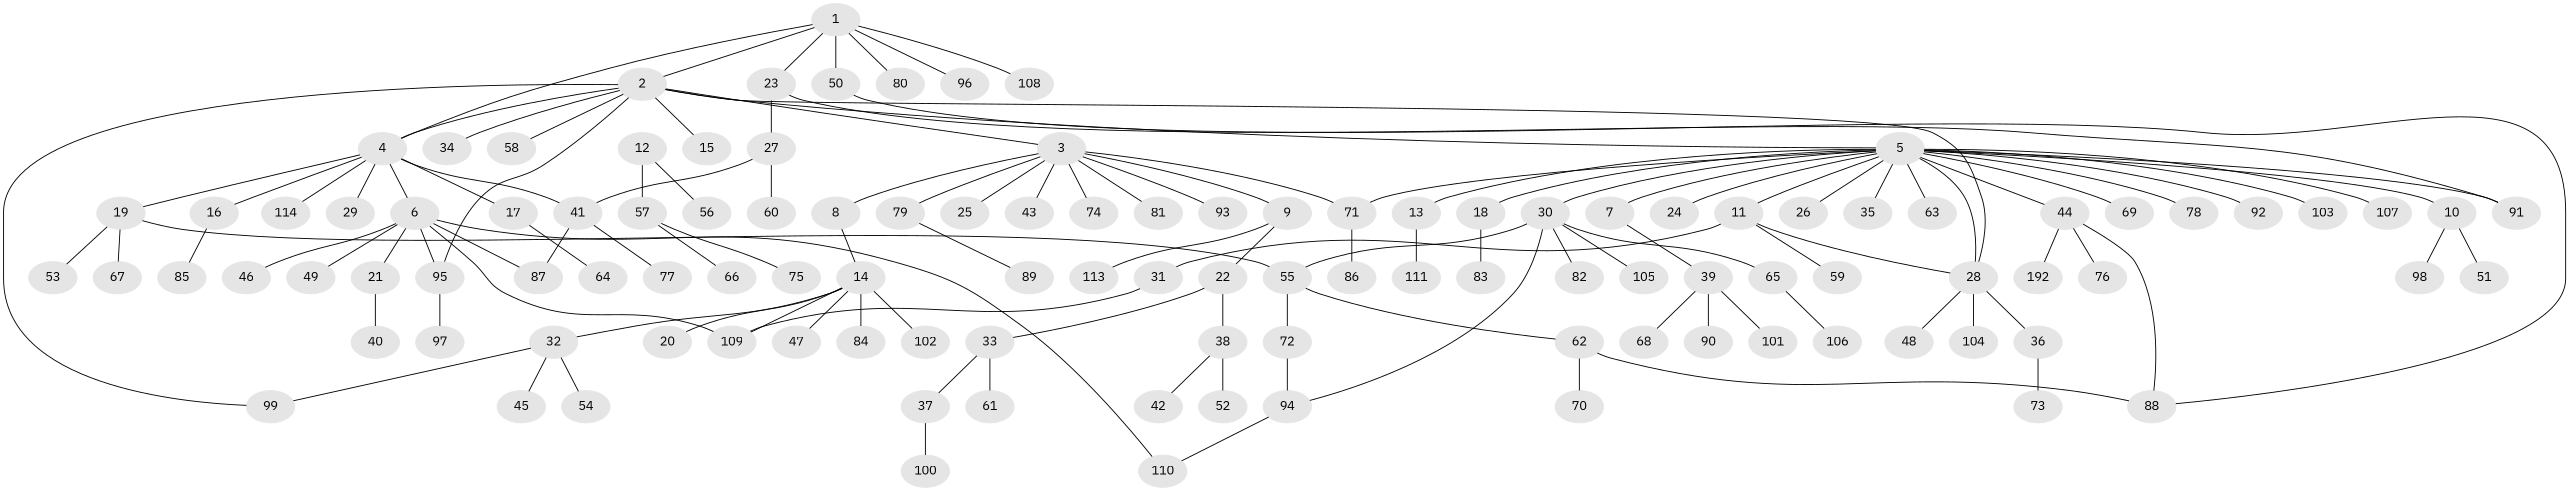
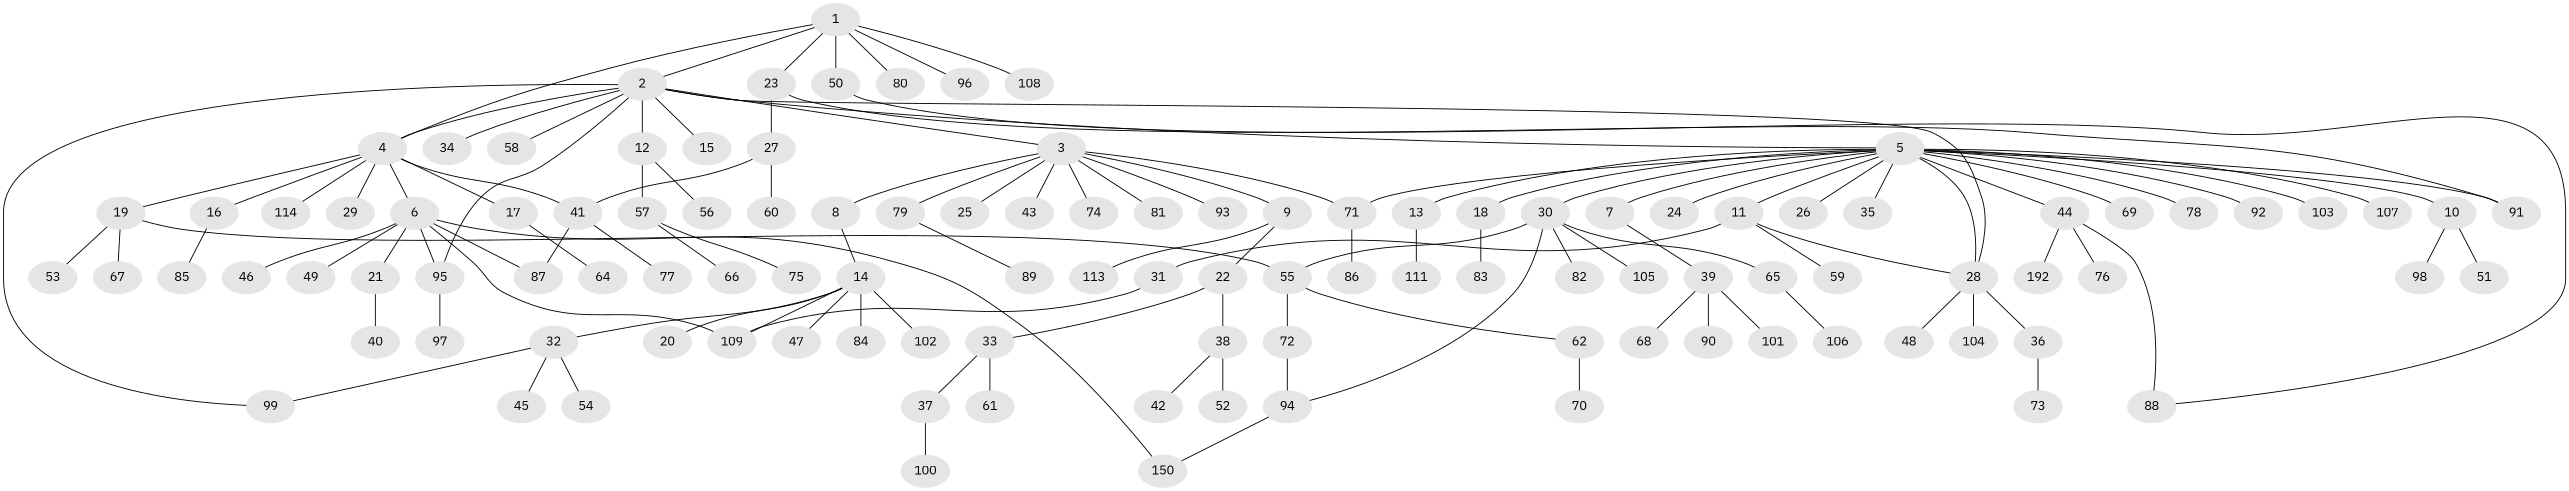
edge "2" -- "12": added
node "63": removed
edge "62" -- "88": removed
node "110": label "110" -> "150"
